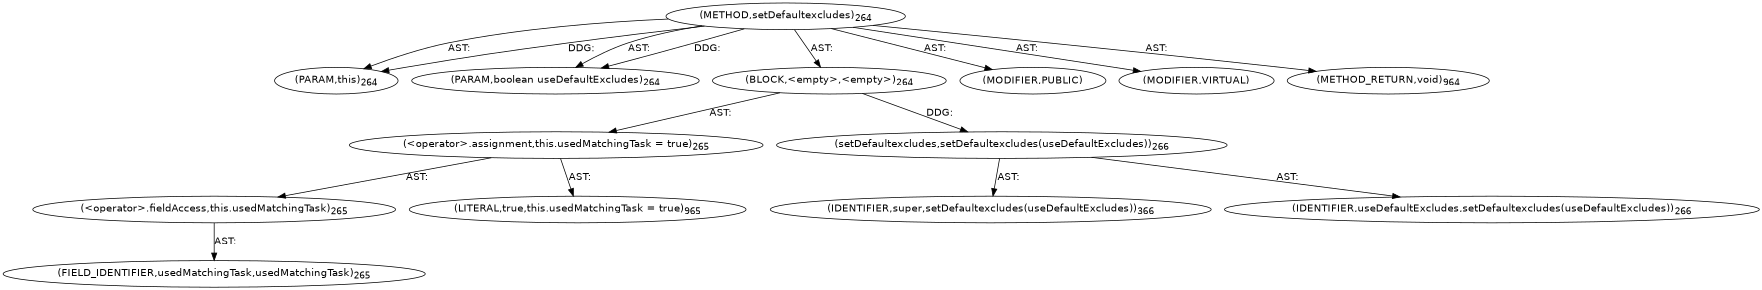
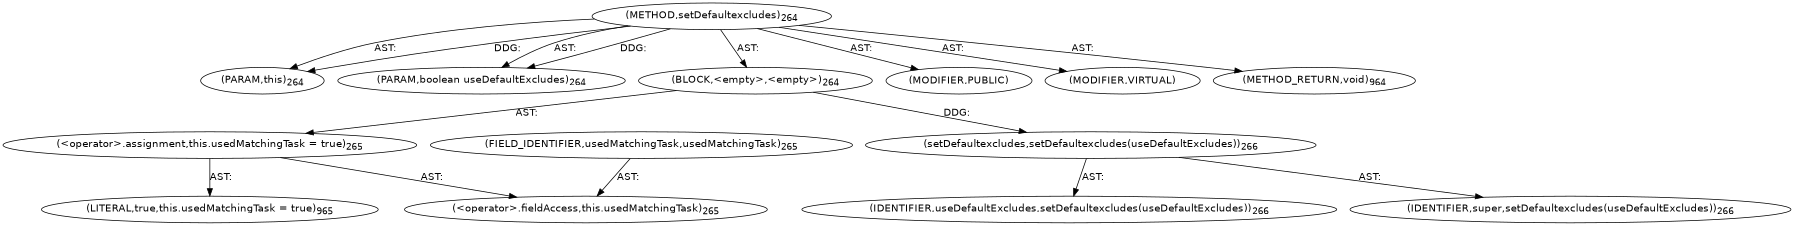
node "(IDENTIFIER,super,setDefaultexcludes(useDefaultExcludes))": text "366" -> "266"
edge "(<operator>.fieldAccess,this.usedMatchingTask)" -> "(FIELD_IDENTIFIER,usedMatchingTask,usedMatchingTask)": reversed
